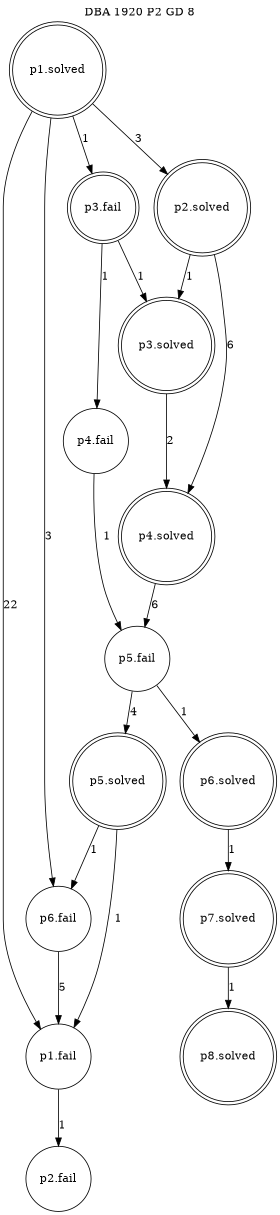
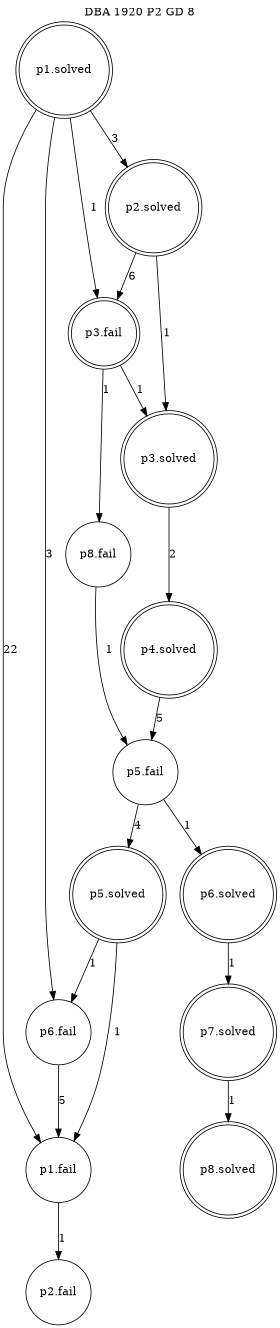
edge "p2.solved" -> "p4.solved": now "p2.solved" -> "p3.fail"
node "p4.fail": label "p4.fail" -> "p8.fail"
edge "p4.solved" -> "p5.fail": label "6" -> "5"
